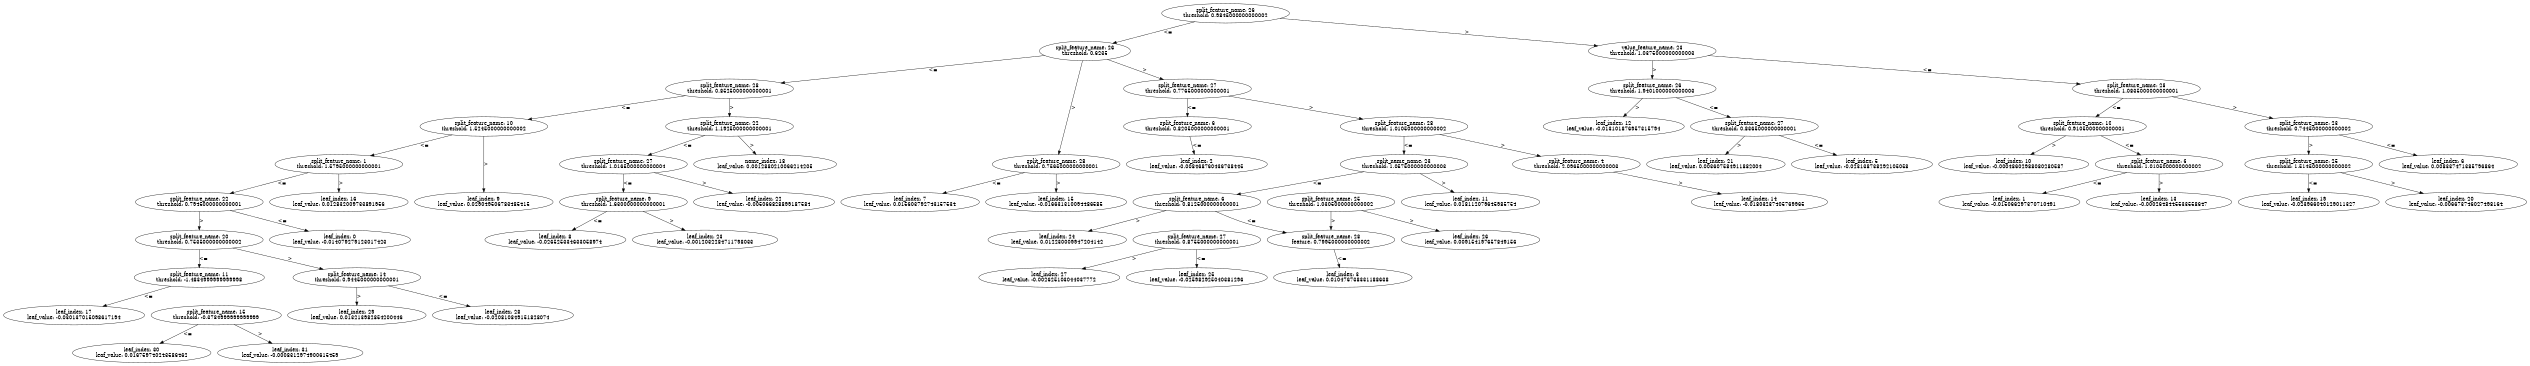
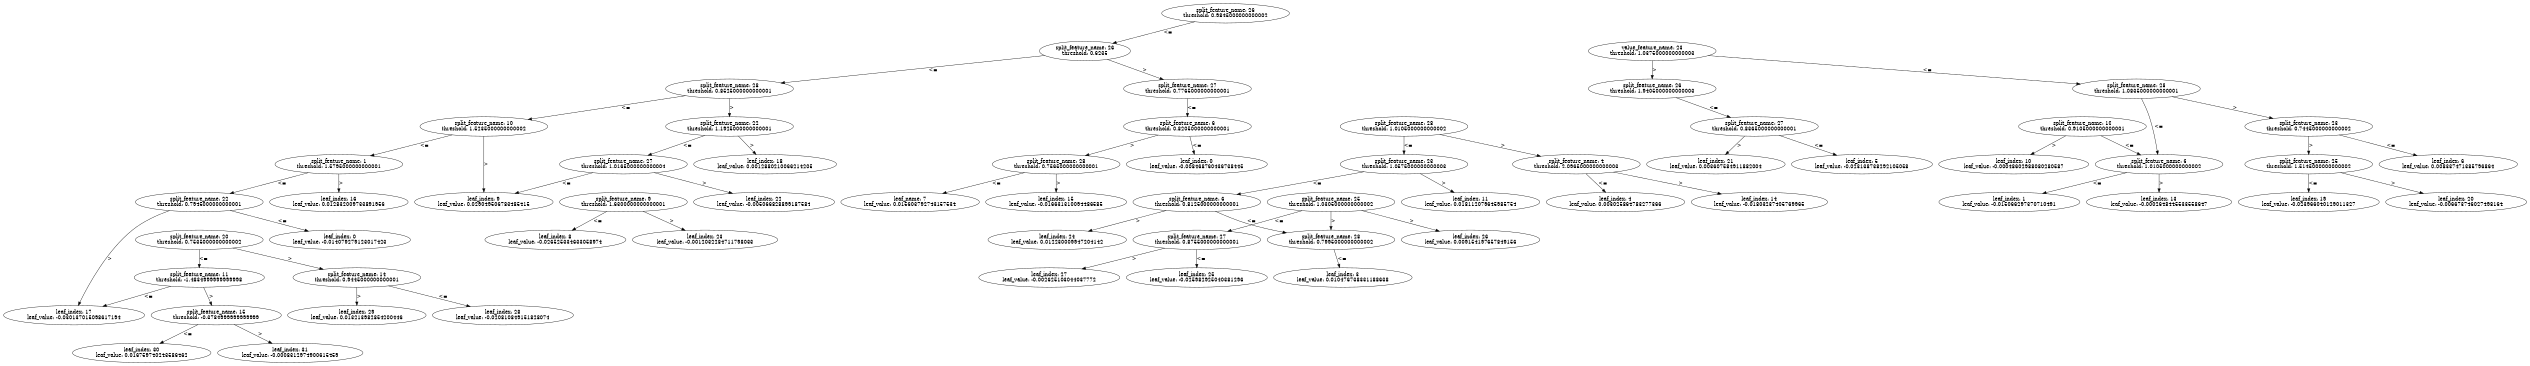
edge "split_feature_name: 26 threshold: 0.9845000000000002" -> "value_feature_name: 23 threshold: 1.0375000000000003": removed, label ">"
node "split_feature_name: 26 threshold: 1.9401000000000003": label "split_feature_name: 26 threshold: 1.9401000000000003" -> "split_feature_name: 26 threshold: 1.9405000000000003"
edge "split_feature_name: 26 threshold: 0.6235" -> "split_feature_name: 28 threshold: 0.7565000000000001": now "split_feature_name: 6 threshold: 0.8205000000000001" -> "split_feature_name: 28 threshold: 0.7565000000000001"
edge "split_feature_name: 27 threshold: 0.7765000000000001" -> "split_feature_name: 28 threshold: 1.0105000000000002": removed, label ">"
edge "split_feature_name: 28 threshold: 1.0835000000000001" -> "split_feature_name: 10 threshold: 0.9105000000000001": now "split_feature_name: 28 threshold: 1.0835000000000001" -> "split_feature_name: 6 threshold: 1.0105000000000002"
node "split_feature_name: 10 threshold: 1.5245000000000002": label "split_feature_name: 10 threshold: 1.5245000000000002" -> "split_feature_name: 10 threshold: 1.5235000000000002"
node "leaf_index: 12 leaf_value: -0.013101876957315794": removed
node "name_index: 18 leaf_value: 0.0012880210066214205": label "name_index: 18 leaf_value: 0.0012880210066214205" -> "leaf_index: 18 leaf_value: 0.0012880210066214205"
node "leaf_index: 2 leaf_value: -0.008468760436738445": label "leaf_index: 2 leaf_value: -0.008468760436738445" -> "leaf_index: 0 leaf_value: -0.008468760436738445"
node "split_name_name: 23 threshold: 1.0575000000000003": label "split_name_name: 23 threshold: 1.0575000000000003" -> "split_feature_name: 23 threshold: 1.0575000000000003"
edge "split_feature_name: 27 threshold: 1.0165000000000004" -> "split_feature_name: 9 threshold: 1.6300000000000001": now "split_feature_name: 27 threshold: 1.0165000000000004" -> "leaf_index: 9 leaf_value: 0.029049506783485415"
node "leaf_index: 7 leaf_value: 0.015603792743157534": label "leaf_index: 7 leaf_value: 0.015603792743157534" -> "leaf_name: 7 leaf_value: 0.015603792743157534"
node "leaf_index: 4 leaf_value: 0.003025864783277366": added
edge "split_feature_name: 22 threshold: 0.7945000000000001" -> "split_feature_name: 20 threshold: 0.7535000000000002": now "split_feature_name: 22 threshold: 0.7945000000000001" -> "leaf_index: 17 leaf_value: -0.030137015098617194"
edge "split_feature_name: 25 threshold: 1.0305000000000002" -> "split_feature_name: 27 threshold: 0.8755000000000001": added, label "<="
node "split_feature_name: 28 feature: 0.7995000000000002": label "split_feature_name: 28 feature: 0.7995000000000002" -> "split_feature_name: 28 threshold: 0.7995000000000002"
edge "split_feature_name: 11 threshold: -1.4834999999999998" -> "split_feature_name: 15 threshold: -0.3784999999999999": added, label ">"
